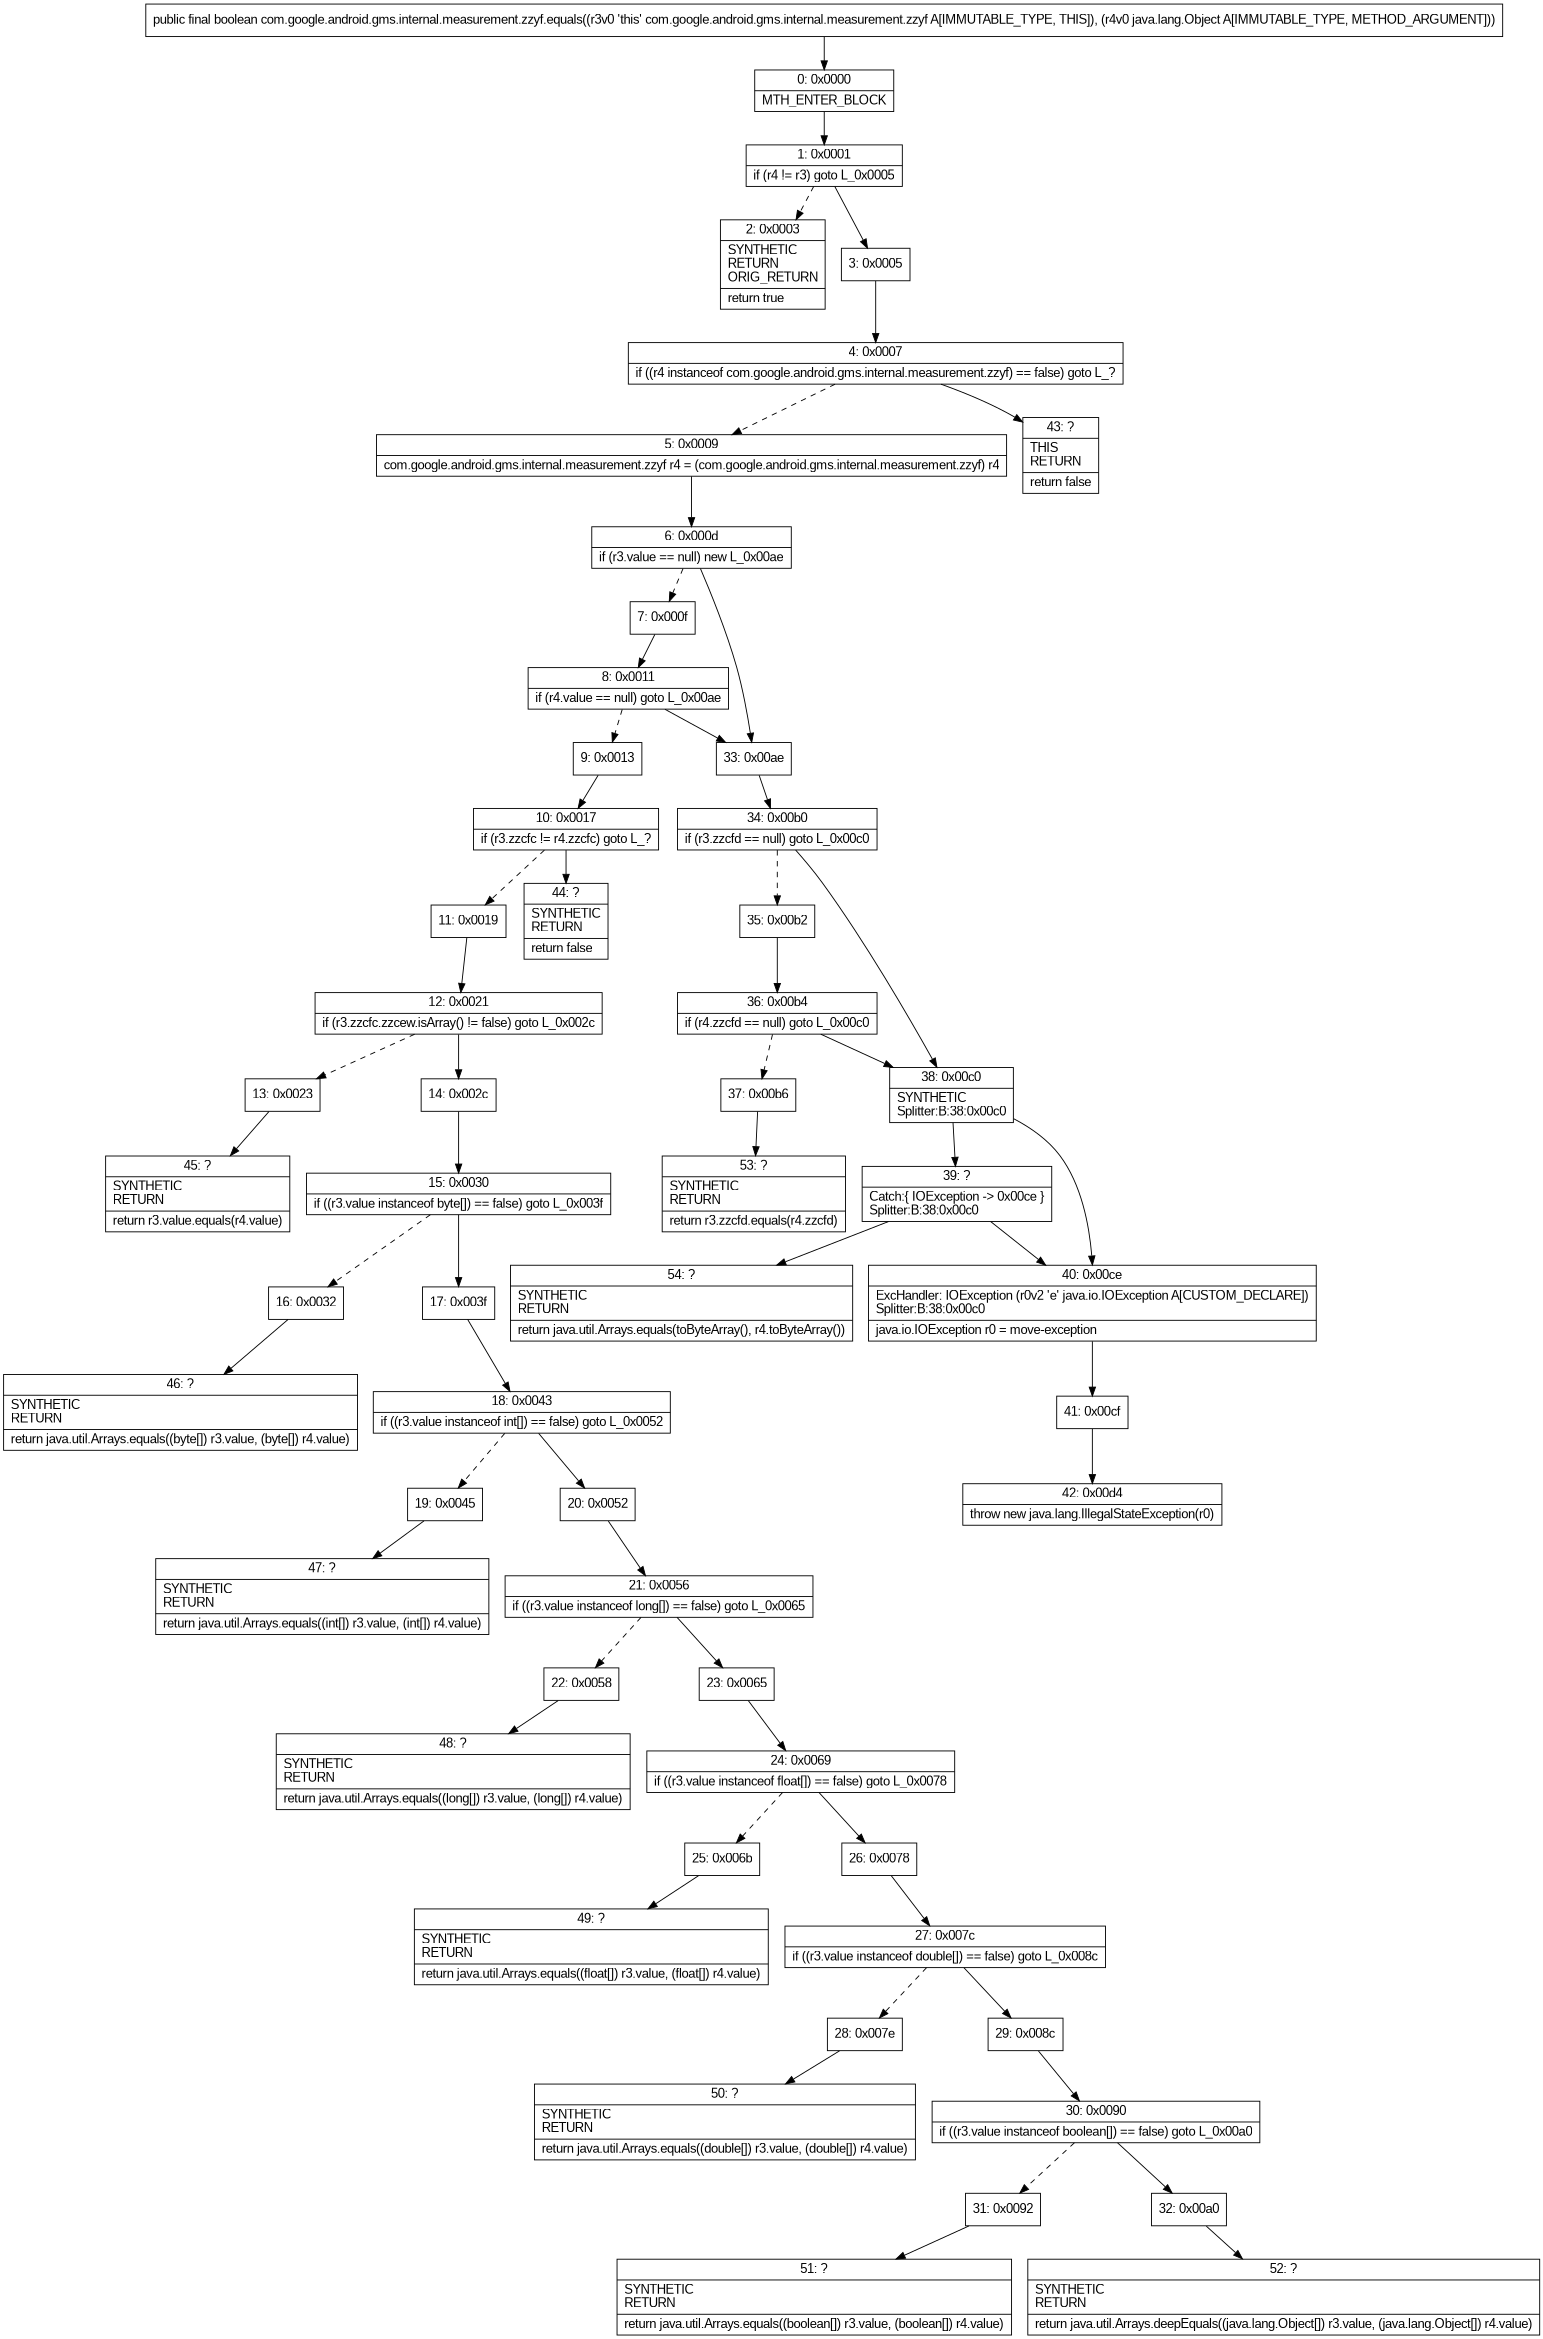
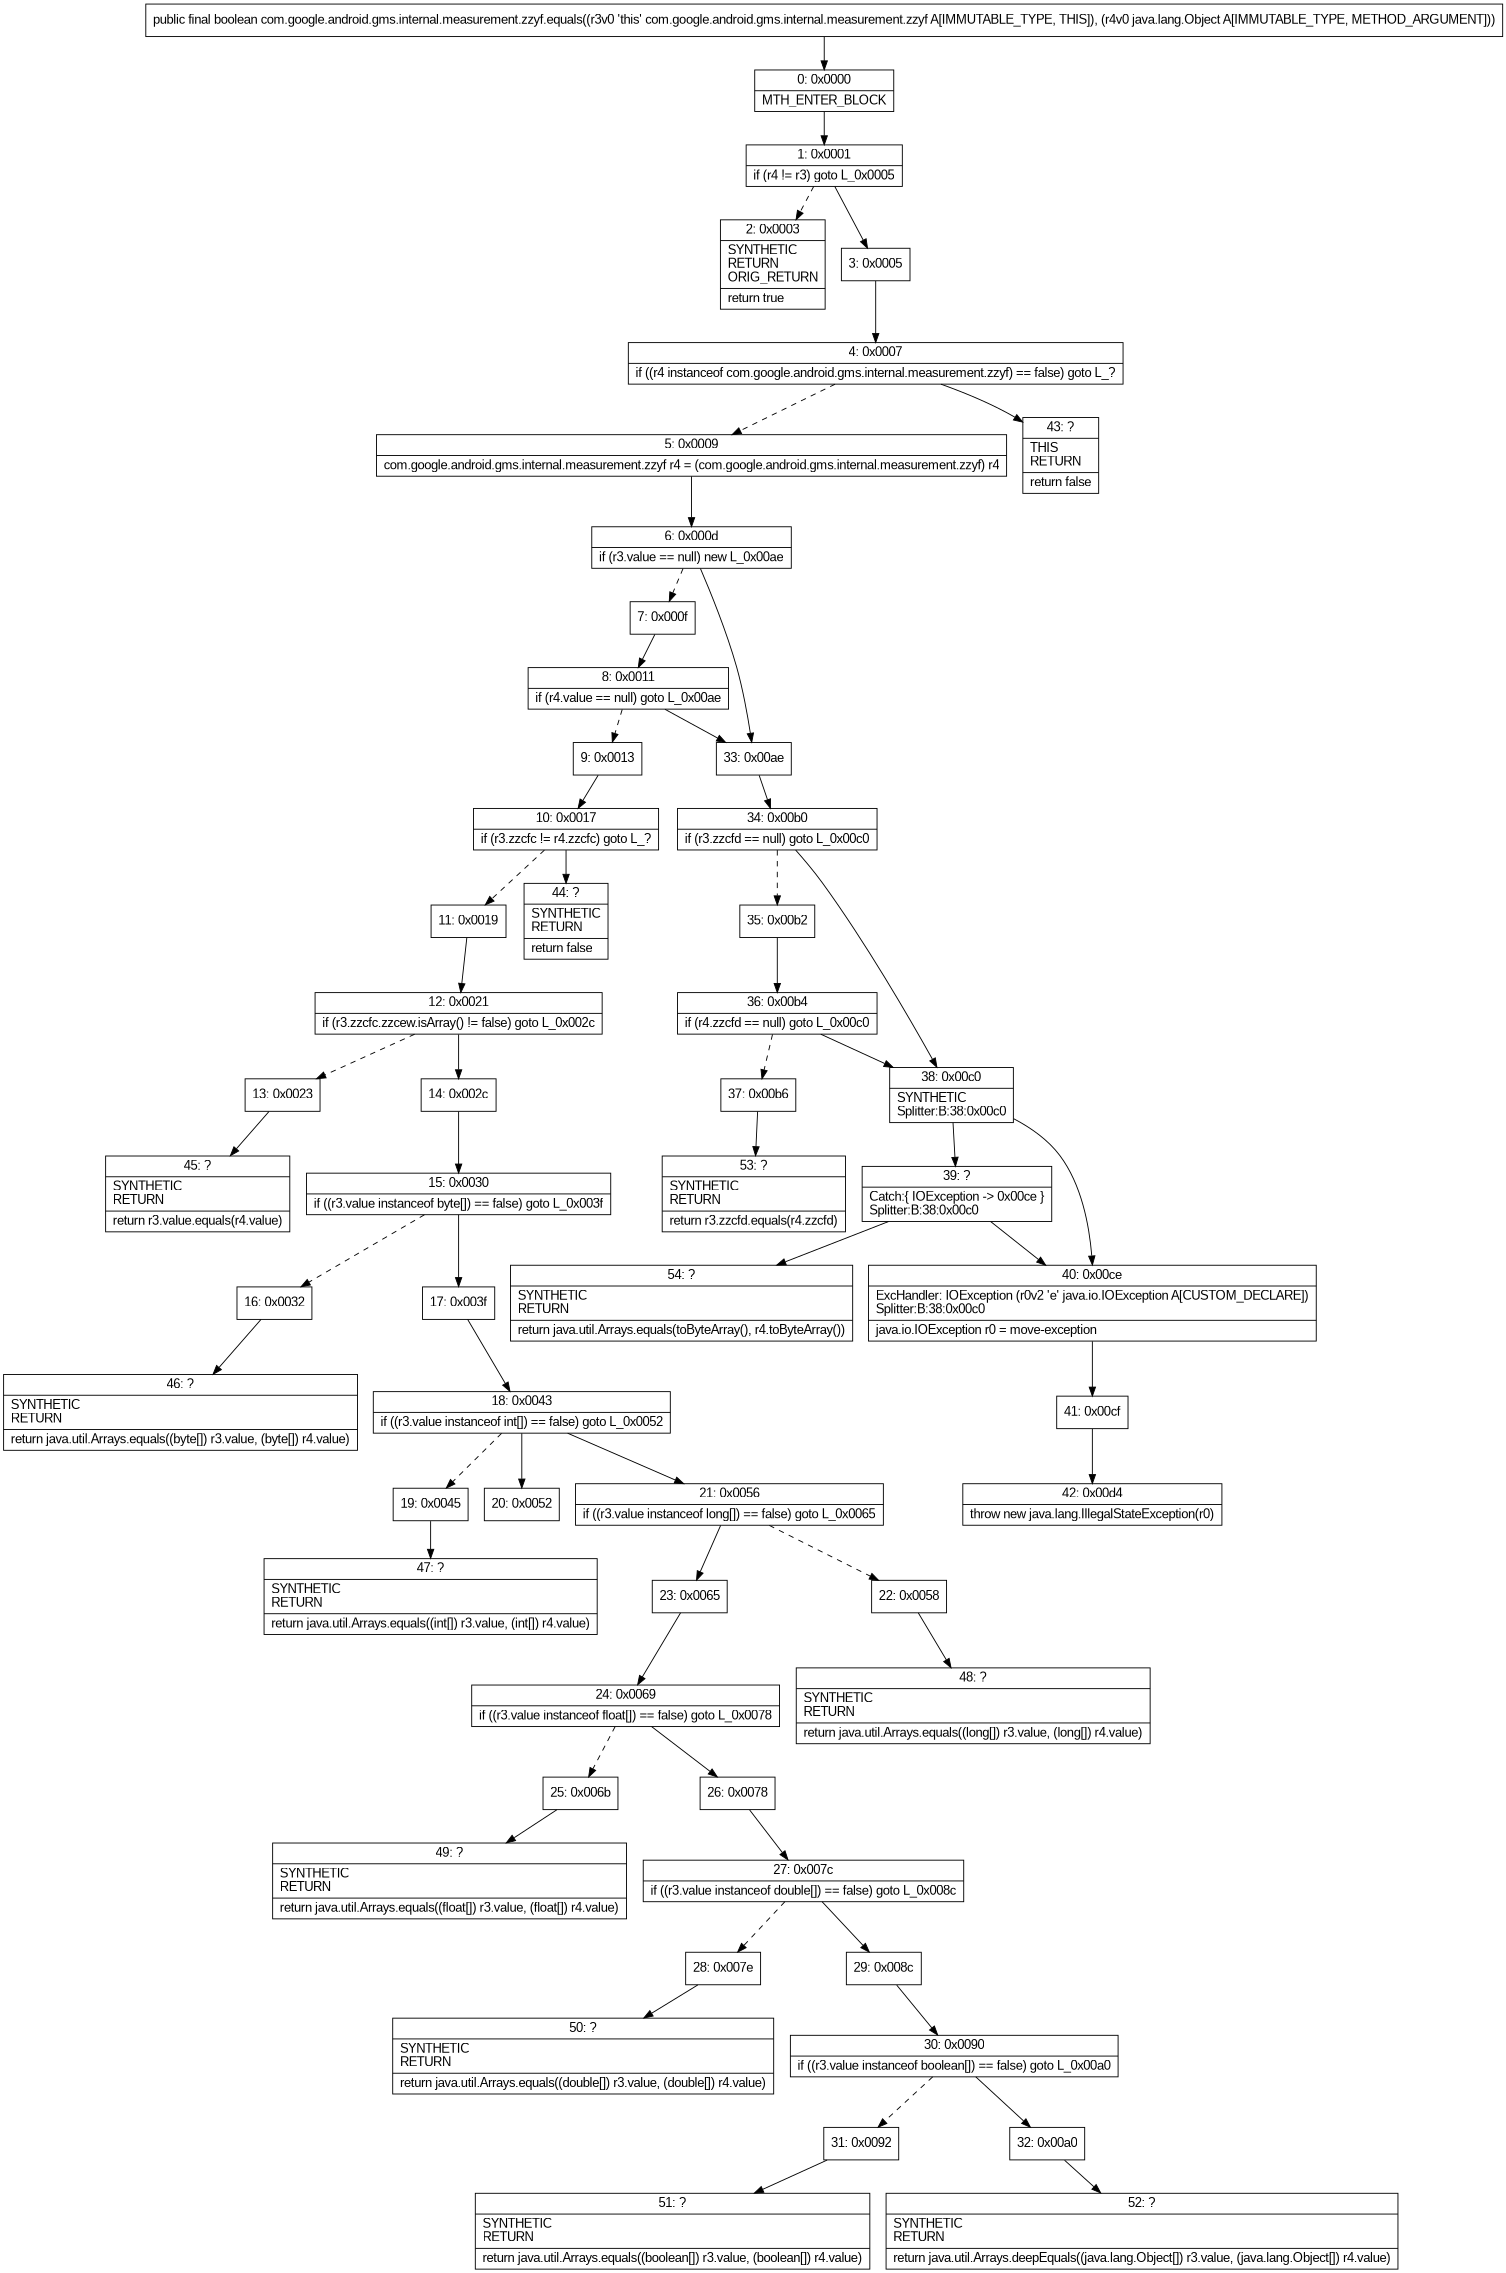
edge "20: 0x0052" -> "21: 0x0056": now "18: 0x0043" -> "21: 0x0056"
